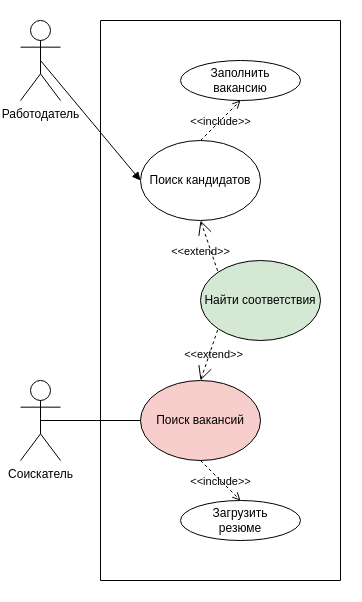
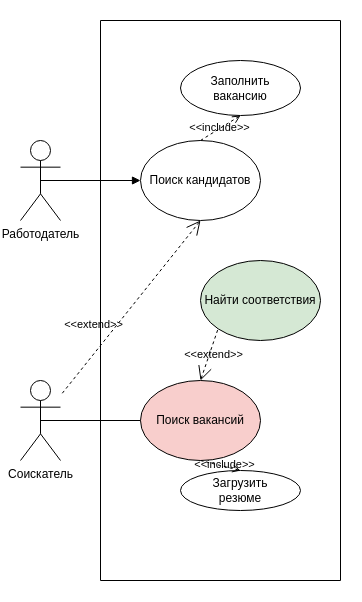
node "Работодатель": moved (41, 61) -> (41, 181)
node "Заполнить вакансию": size 120x40 -> 120x55
edge "Найти соответствия" -> "Поиск кандидатов": now "Соискатель" -> "Поиск кандидатов"
node "Загрузить резюме": moved (241, 521) -> (241, 491)
